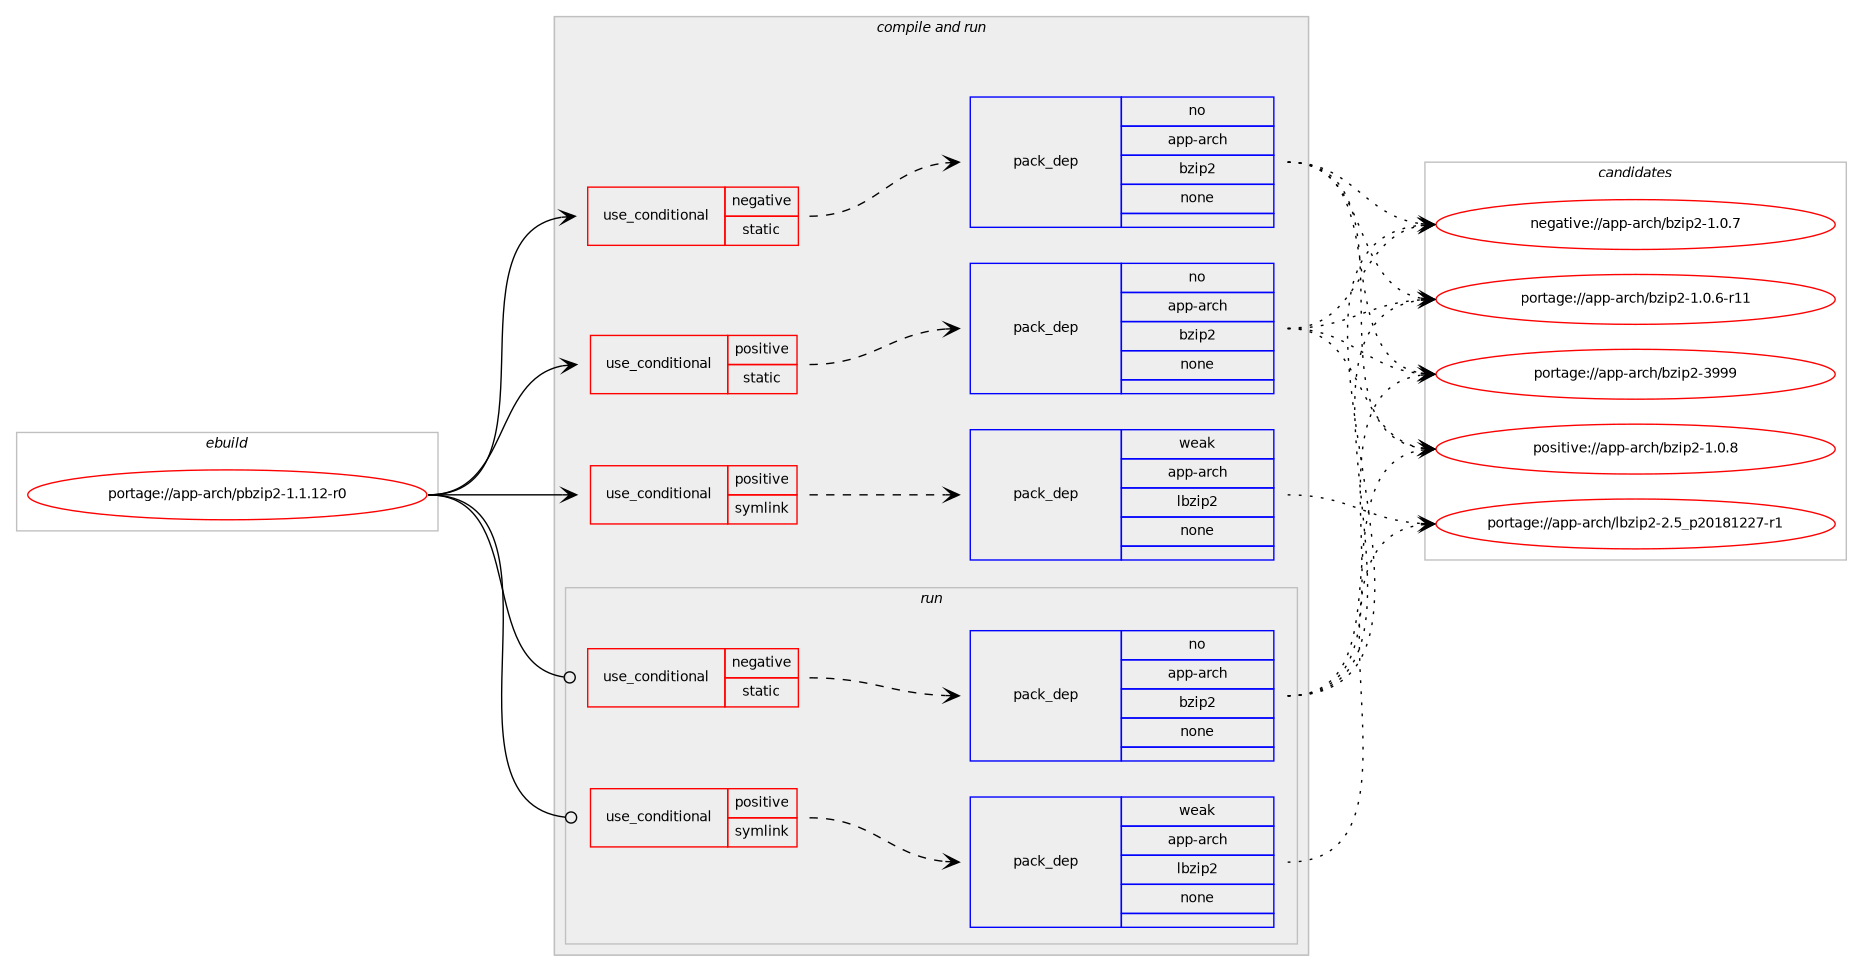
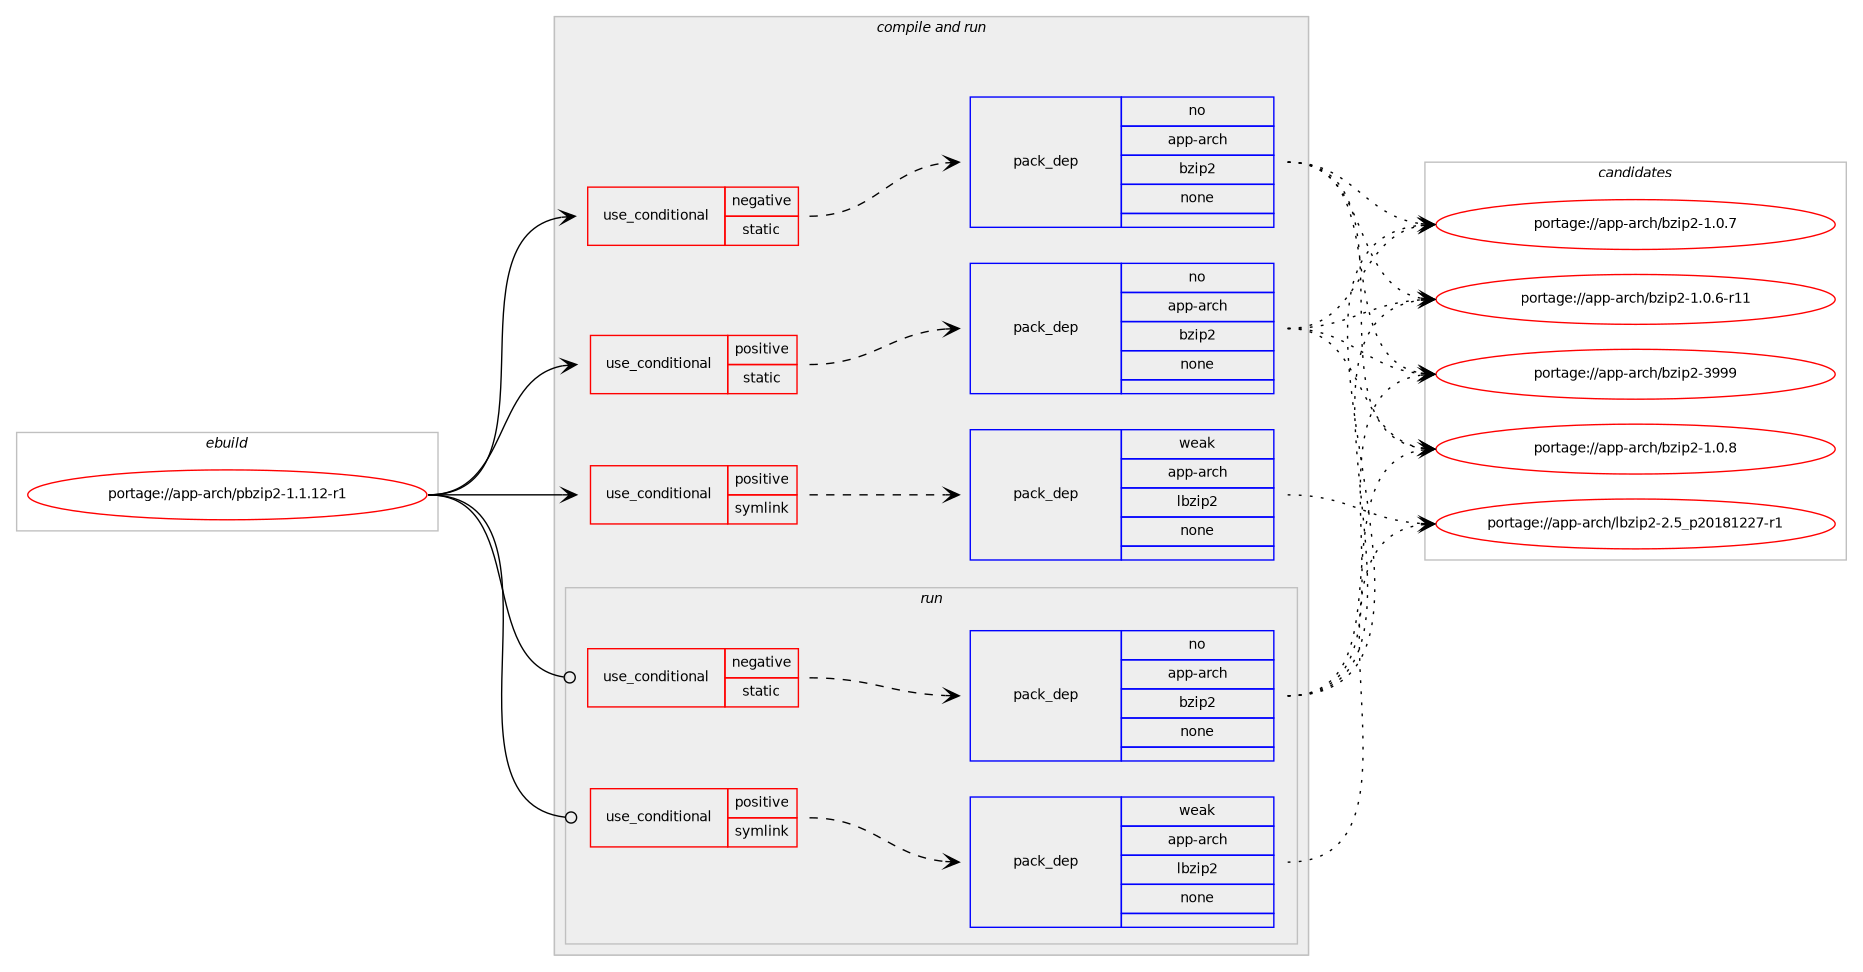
node "negative://app-arch/bzip2-1.0.7": label "negative://app-arch/bzip2-1.0.7" -> "portage://app-arch/bzip2-1.0.7"
node "positive://app-arch/bzip2-1.0.8": label "positive://app-arch/bzip2-1.0.8" -> "portage://app-arch/bzip2-1.0.8"
node "portage://app-arch/pbzip2-1.1.12-r0": label "portage://app-arch/pbzip2-1.1.12-r0" -> "portage://app-arch/pbzip2-1.1.12-r1"
